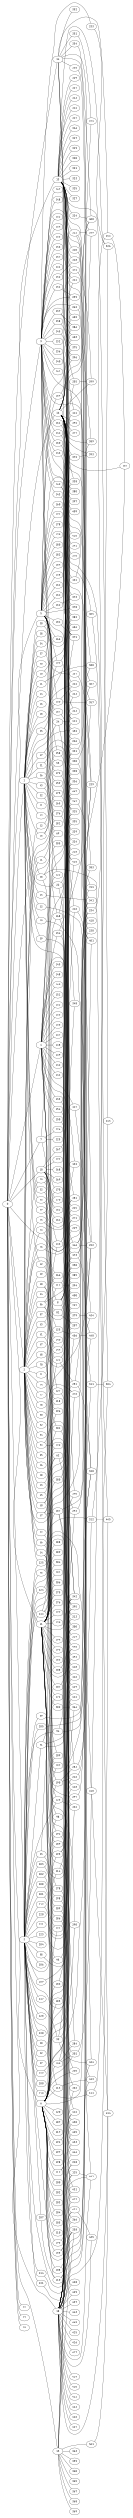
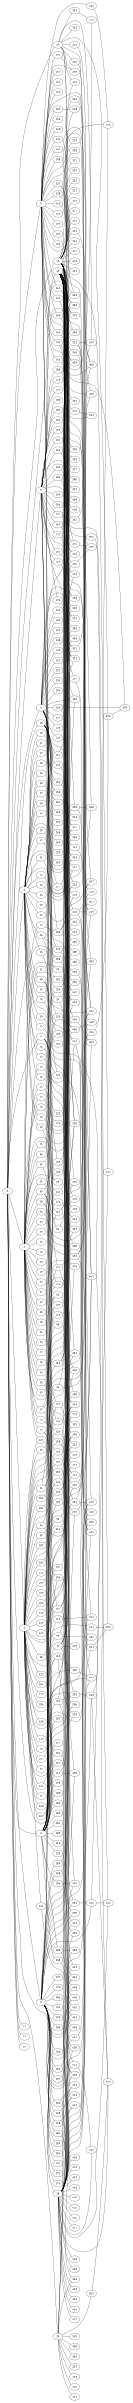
node "265": added
edge "226" -- "22": now "226" -- "7"
